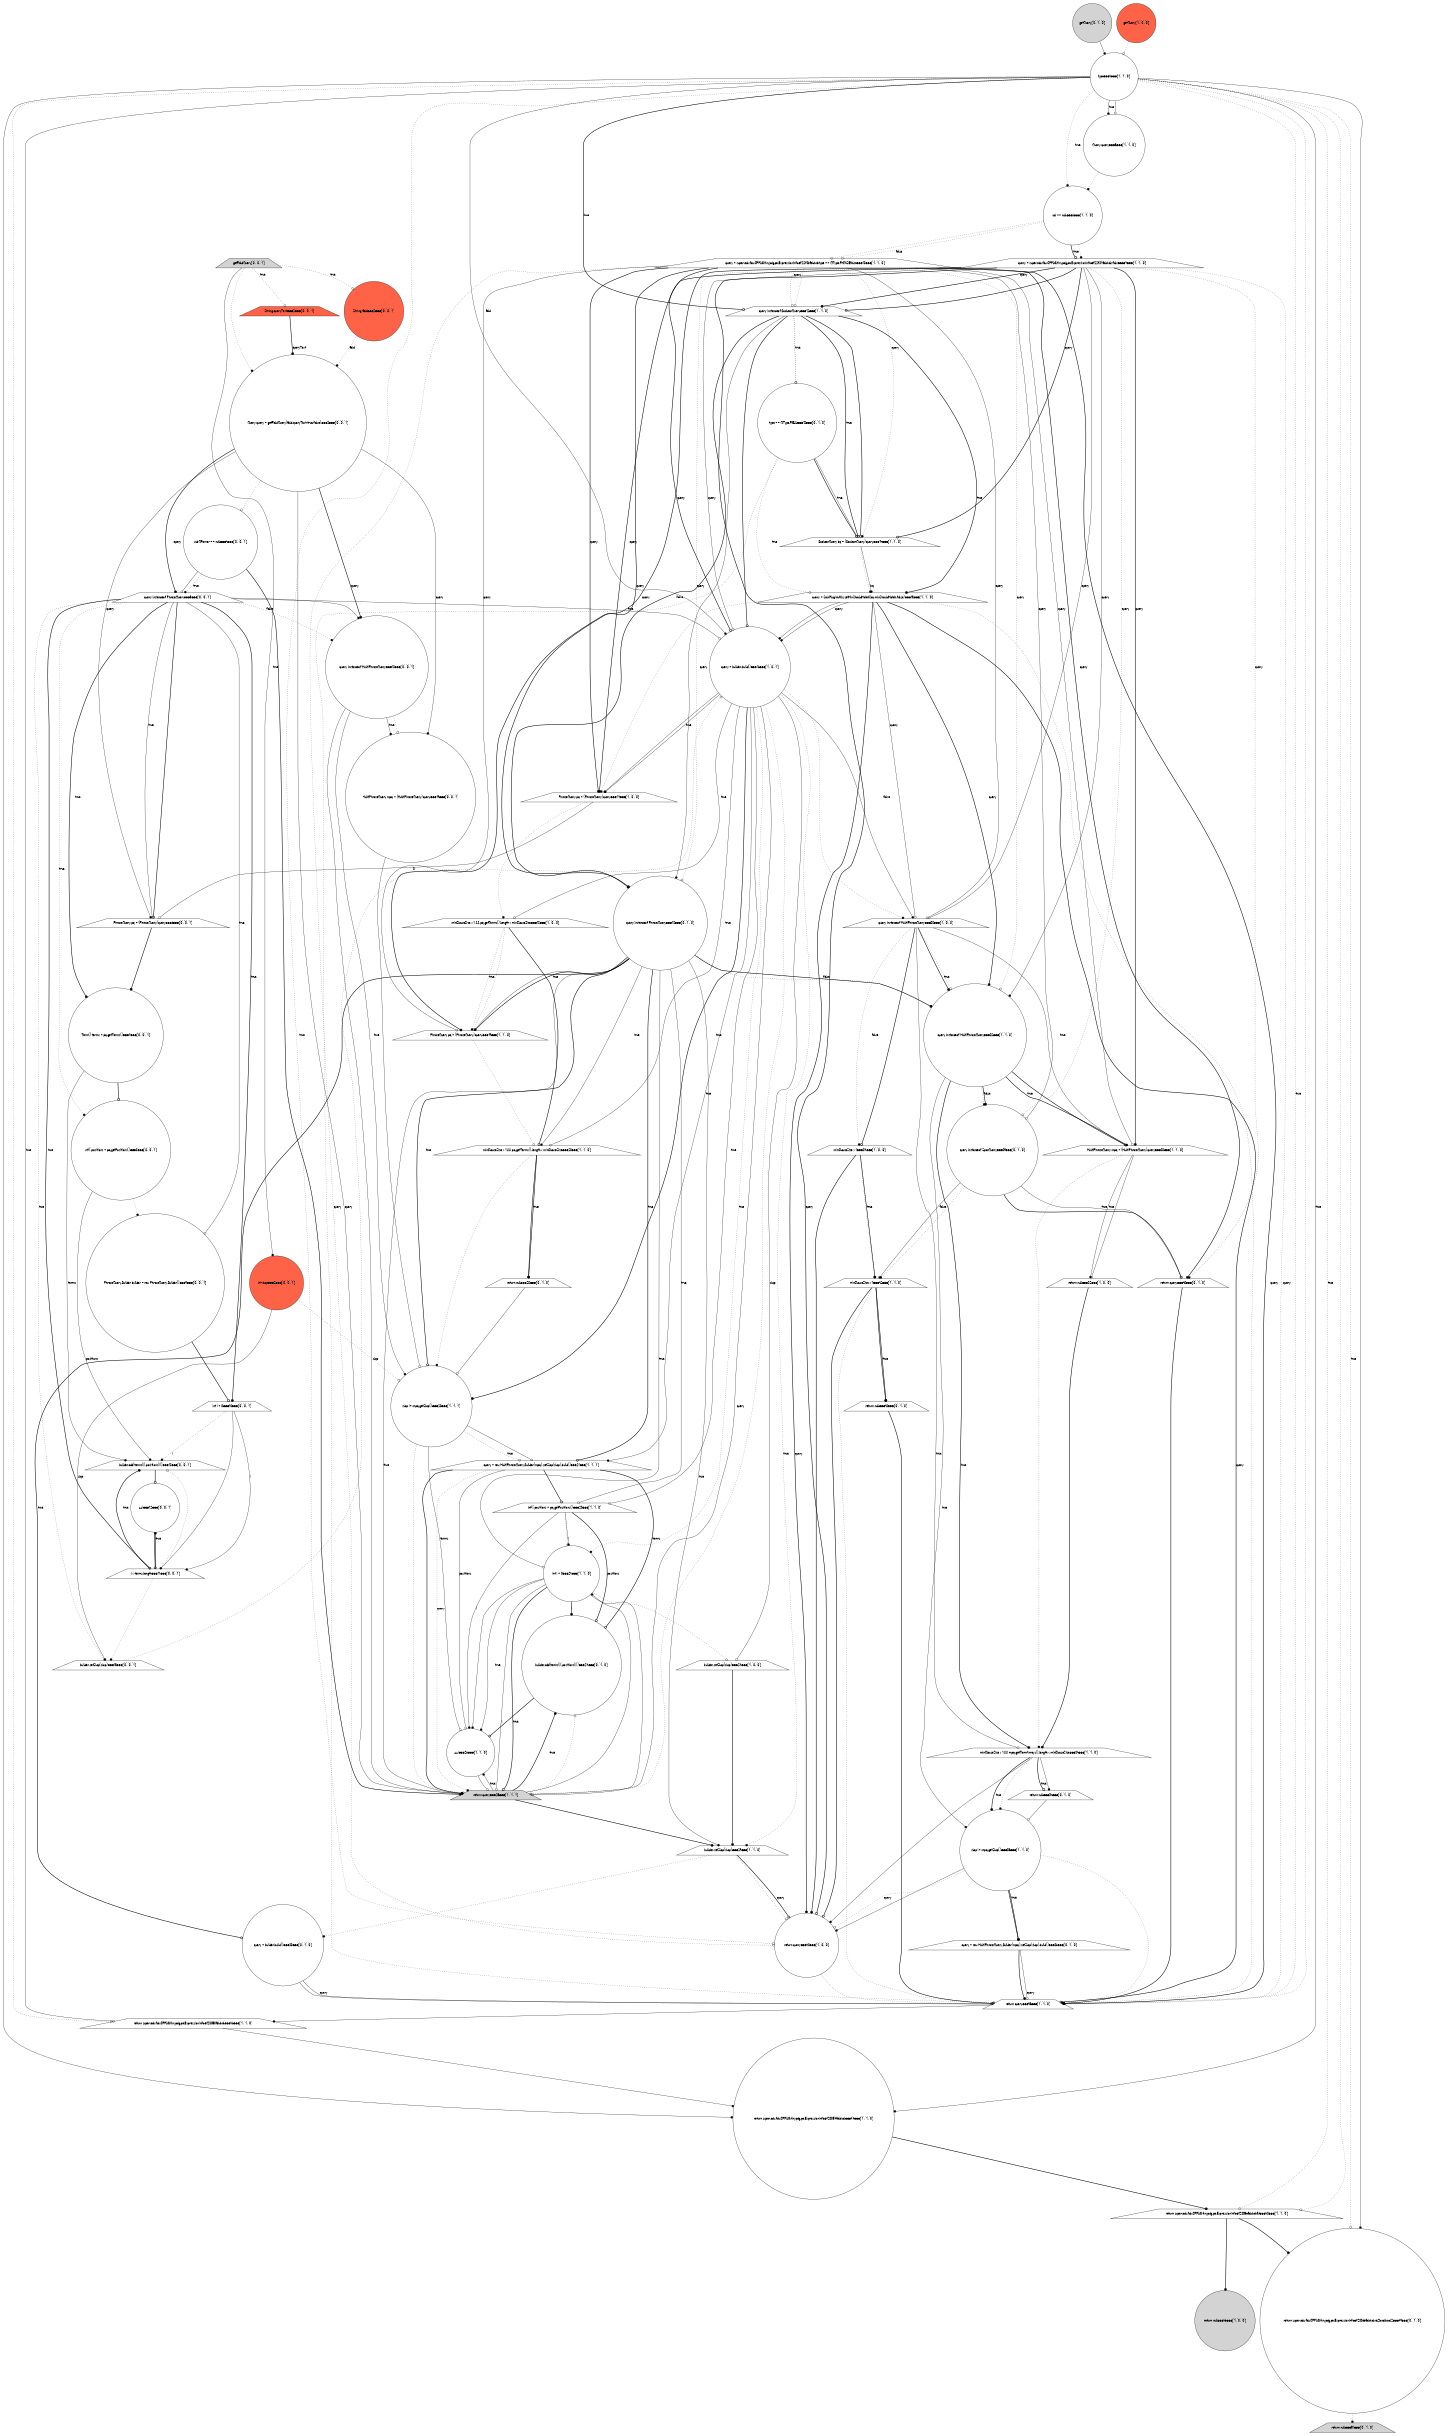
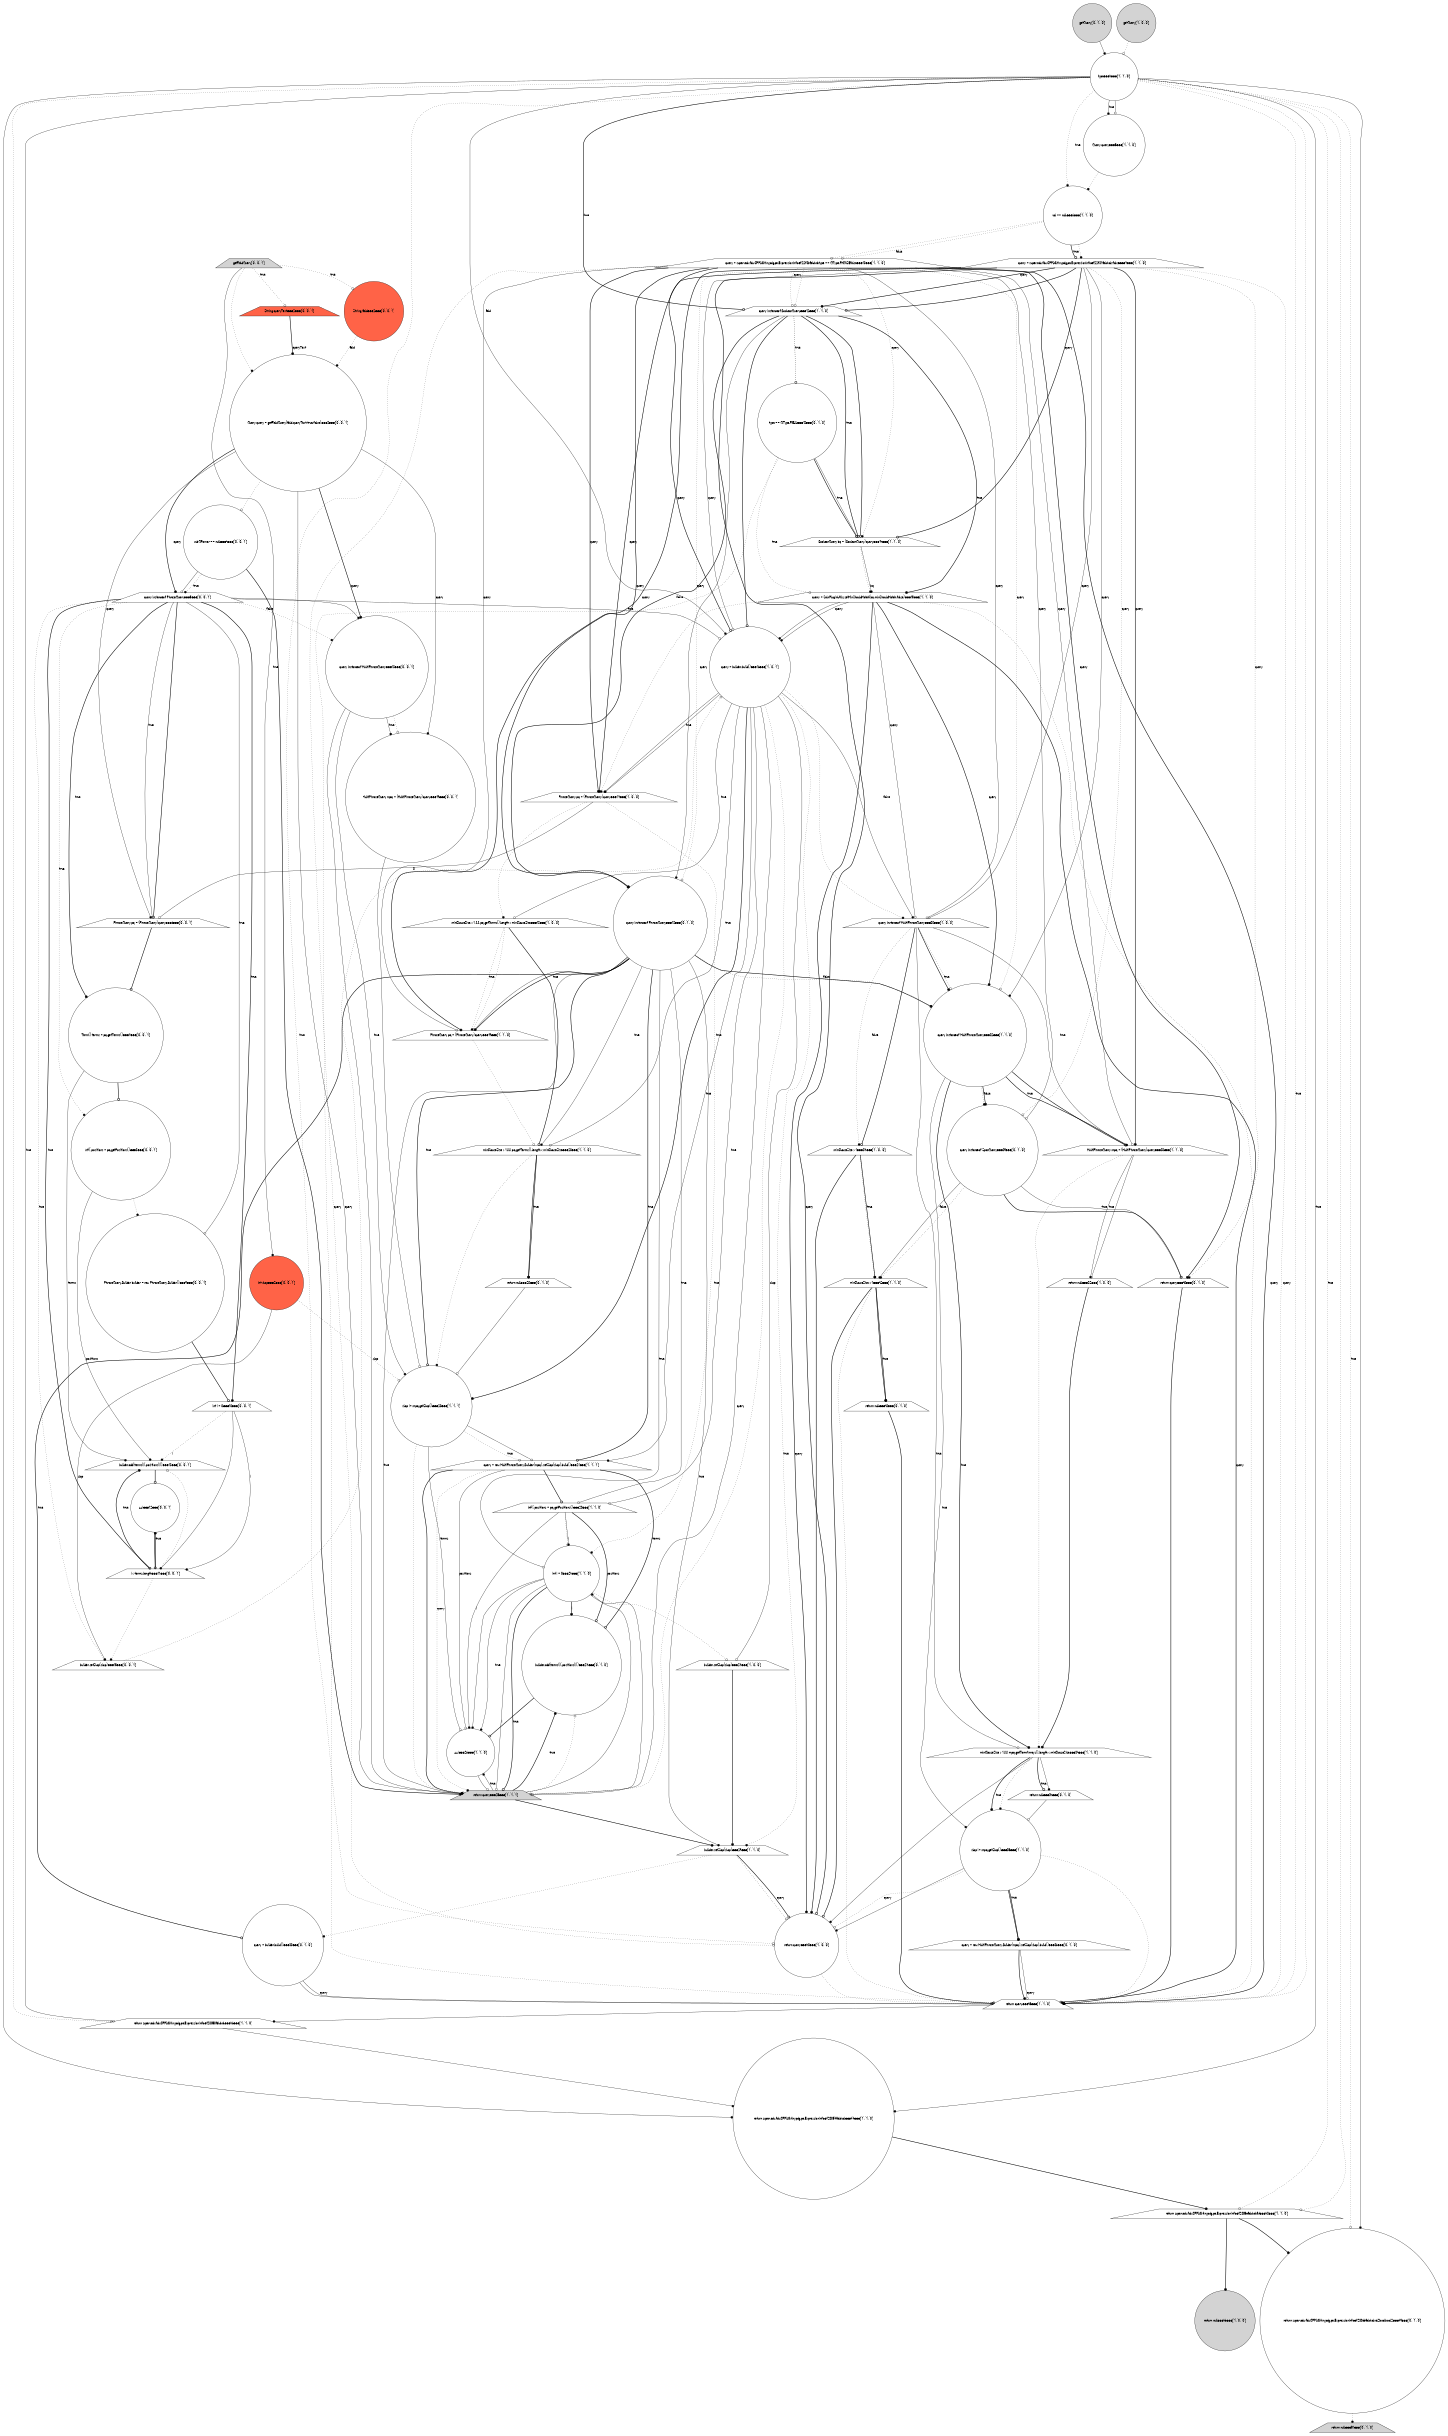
node "getQuery['1', '0', '0']": fillcolor tomato -> lightgray
edge "PhraseQuery pq = (PhraseQuery)query@@@6@@@['0', '0', '1']" -> "Term(( terms = pq.getTerms()@@@7@@@['0', '0', '1']": arrowhead dot -> odot
edge "query = builder.build()@@@16@@@['1', '0', '1']" -> "int i = 0@@@24@@@['1', '1', '0']": now "PhraseQuery pq = (PhraseQuery)query@@@17@@@['1', '0', '0']" -> "int i = 0@@@24@@@['1', '1', '0']"
